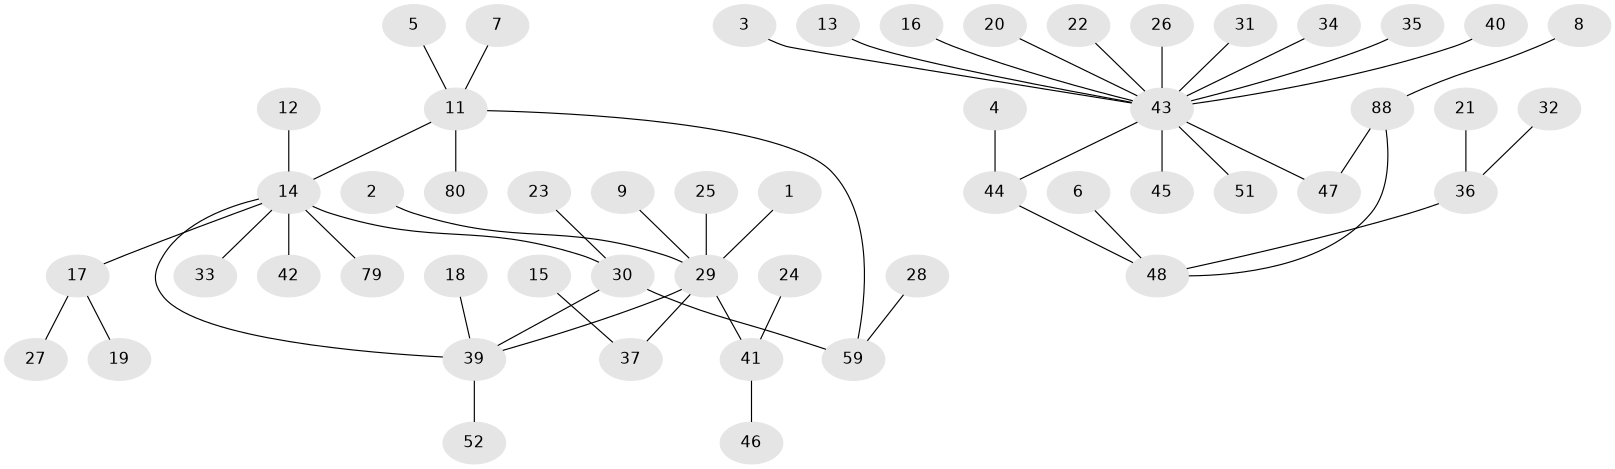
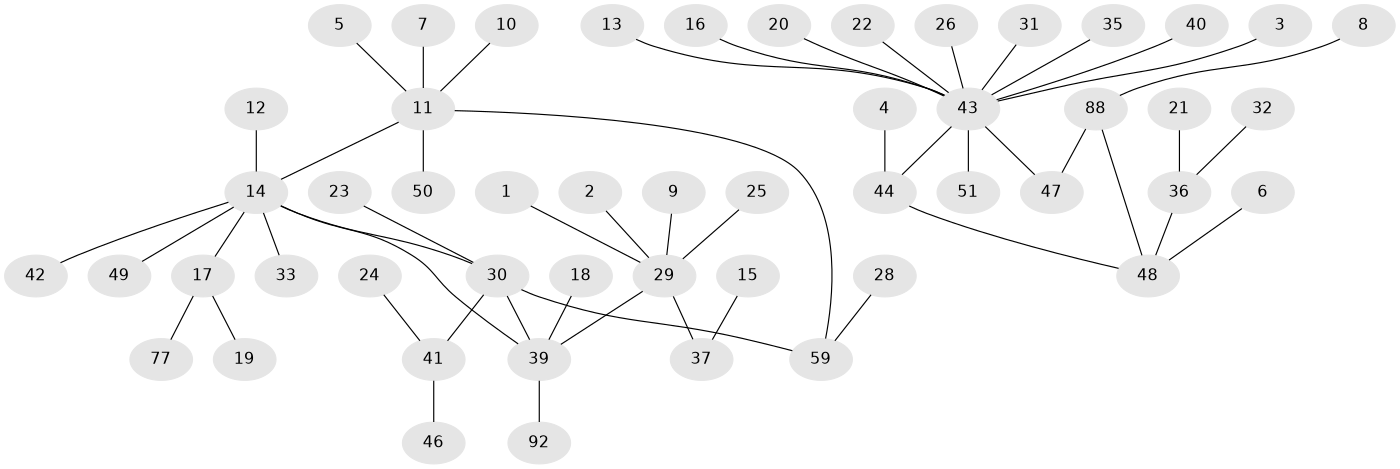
node "10": added
node "34": removed
node "80": label "80" -> "50"
node "45": removed
node "79": label "79" -> "49"
edge "29" -- "41": now "30" -- "41"
node "27": label "27" -> "77"
node "52": label "52" -> "92"
